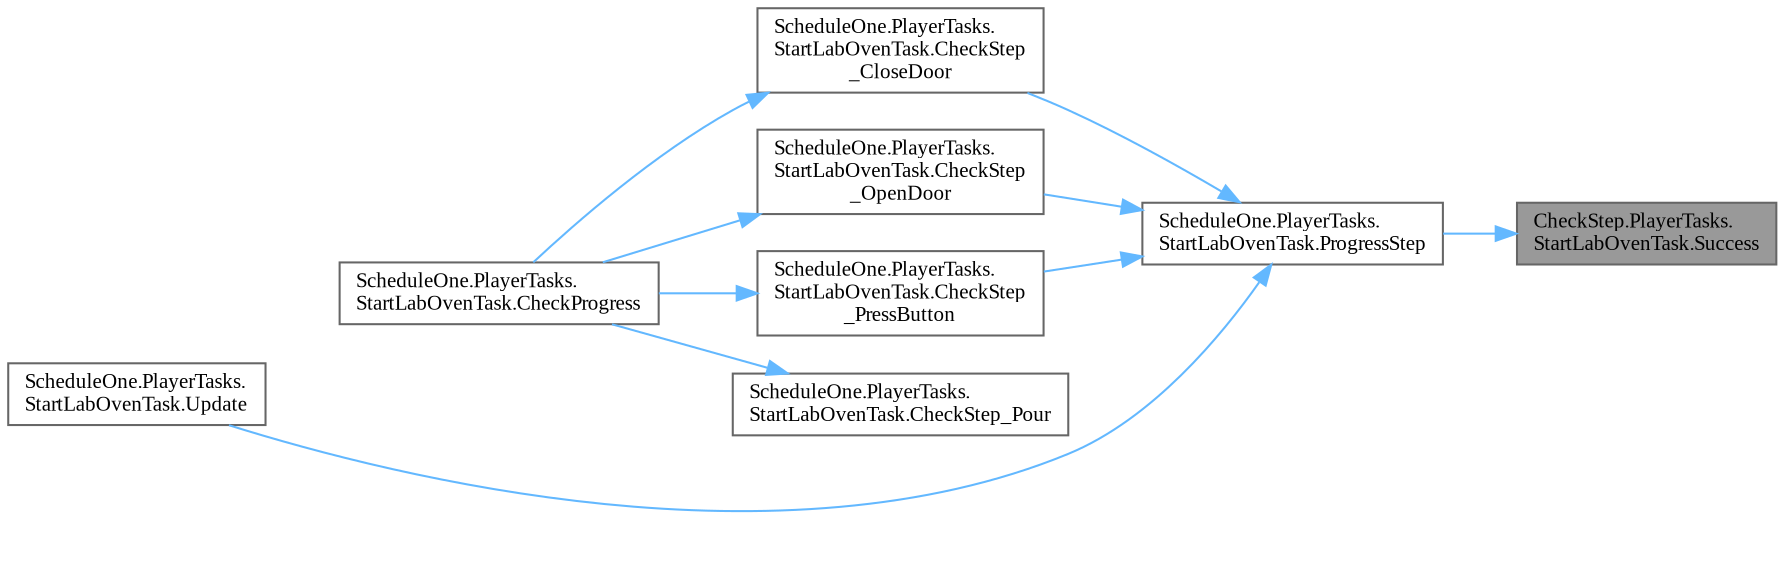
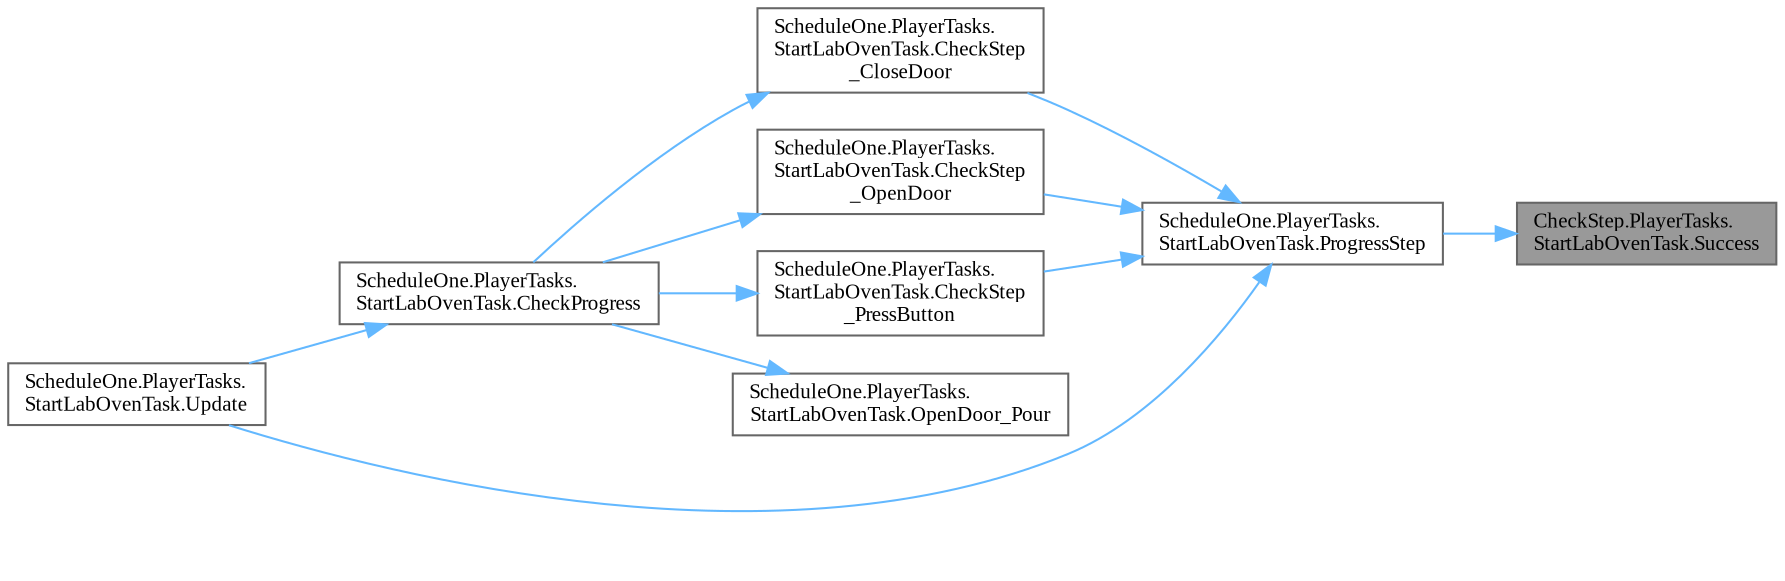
edge "ScheduleOne.PlayerTasks. StartLabOvenTask.Update" -> "ScheduleOne.PlayerTasks. StartLabOvenTask.CheckProgress": added
node "ScheduleOne.PlayerTasks. StartLabOvenTask.CheckStep_Pour": label "ScheduleOne.PlayerTasks. StartLabOvenTask.CheckStep_Pour" -> "ScheduleOne.PlayerTasks. StartLabOvenTask.OpenDoor_Pour"
